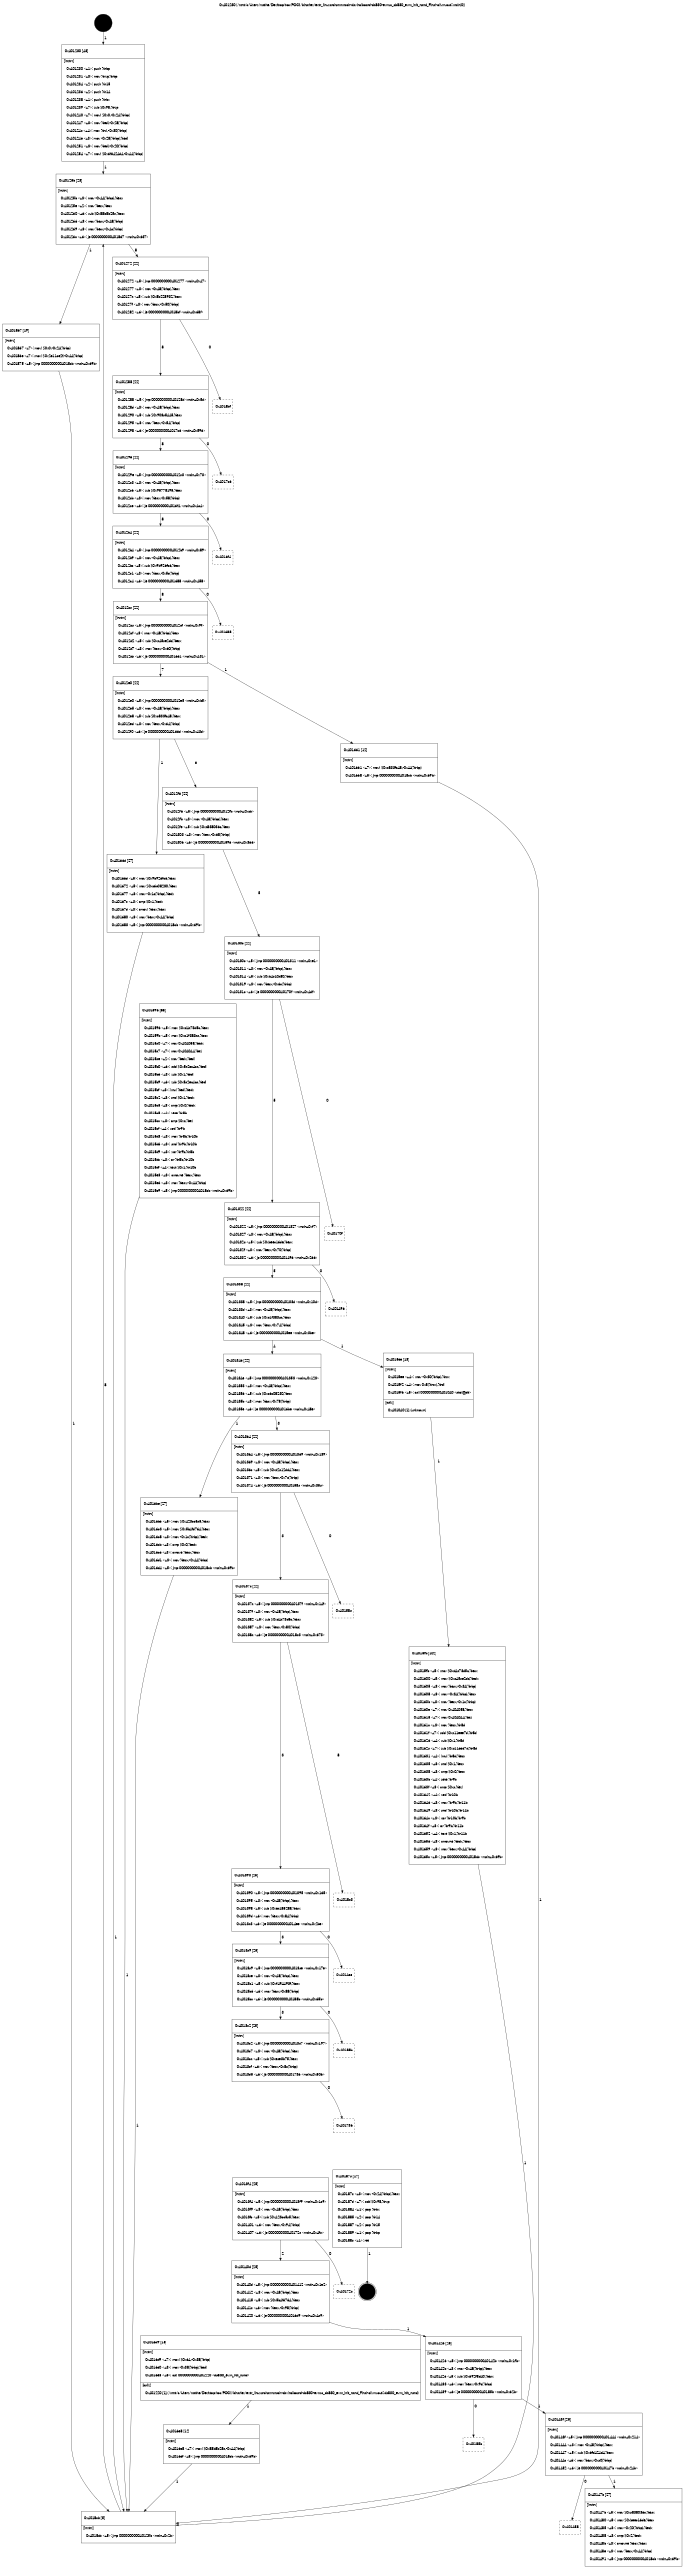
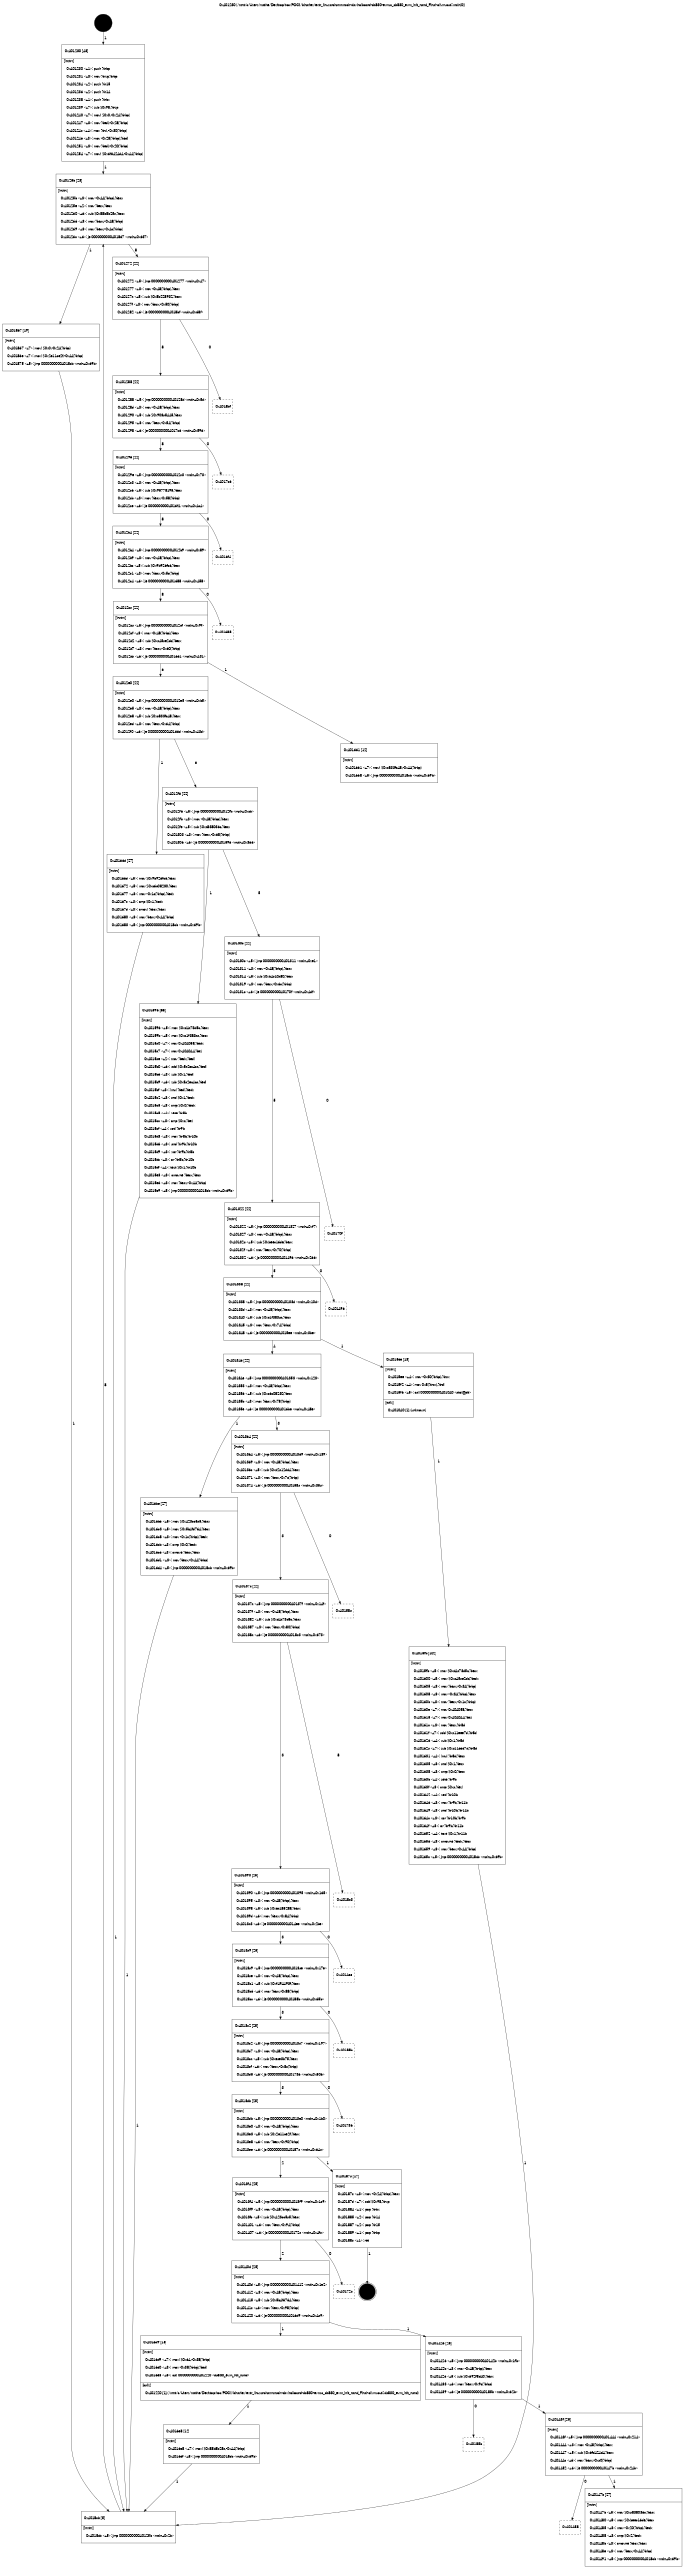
edge "0x4012ca [22]" -> "0x4012e0 [22]": label " 7" -> " 6"
edge "0x4012f6 [22]" -> "0x401596 [88]": added, label "1"
edge "0x401661 [12]" -> "0x4018cb [5]": removed, label "1"
node "0x4013db [25]": added
edge "0x40140d [25]" -> "0x4016d9 [15]": added, label "1"
